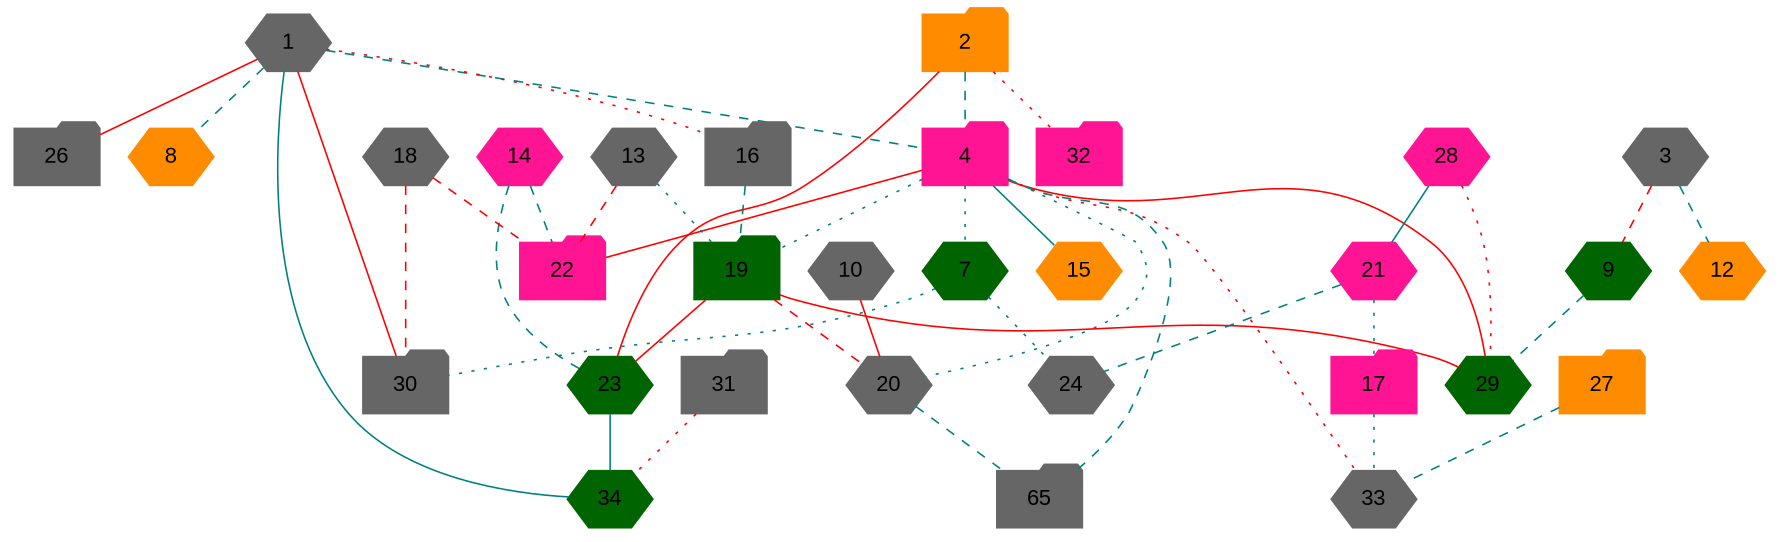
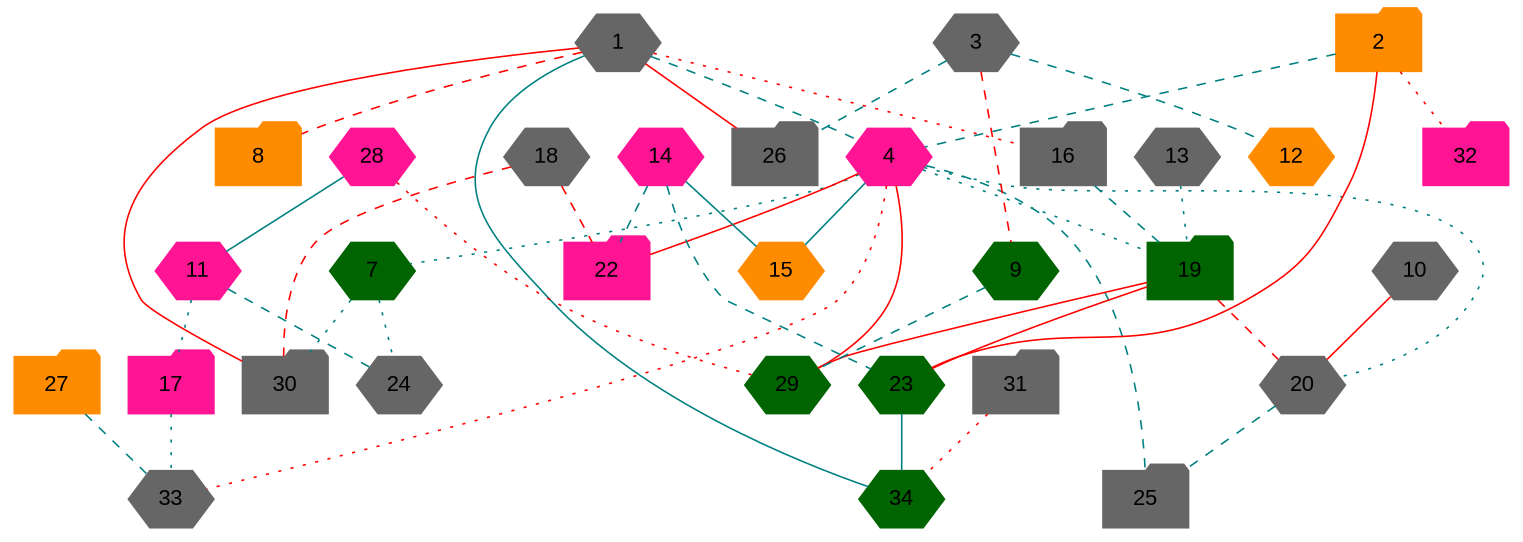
edge "3" -- "26": added
edge "1" -- "8": color teal -> red
node "8": shape hexagon -> folder
node "4": shape folder -> hexagon
edge "14" -- "15": added
edge "13" -- "22": removed
node "21": label "21" -> "11"
node "65": label "65" -> "25"
